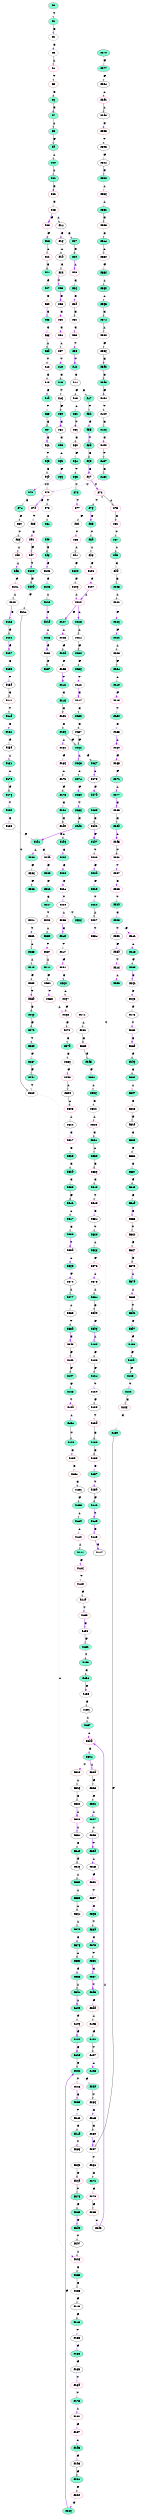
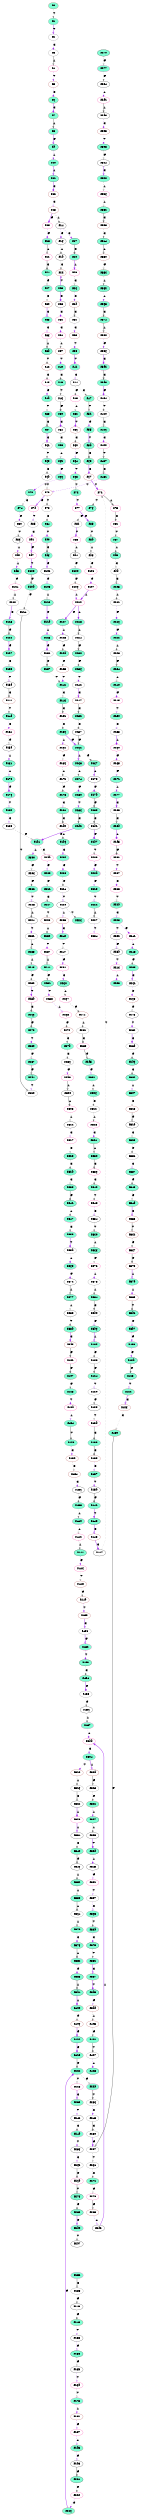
edge "S1" -> "S2": label "C" -> "T"
node "S308": fillcolor white -> aquamarine
edge "S22" -> "S25": reversed
node "S48": color black -> deeppink
edge "S76" -> "S83": now "S77" -> "S83"
edge "S84" -> "S90": added, label "T"
edge "S82" -> "S88": style dotted -> bold
edge "S137" -> "S141": added, label "T"
edge "S135" -> "S141": style bold -> dotted
edge "S147" -> "S152": style dotted -> bold
node "S154": fillcolor aquamarine -> white
edge "S156" -> "S162": color gray40 -> purple
edge "S170" -> "S176": color gray40 -> purple
edge "S179" -> "S185": added, label "G"
edge "S195" -> "S201": label "T" -> "G"
node "S200": label "S200" -> "S600"
edge "S208" -> "S214": color purple -> gray40
node "S218": added
node "S251": fillcolor white -> aquamarine
edge "S267" -> "S265": now "S267" -> "S274"
edge "S421" -> "S426": color gray40 -> purple
node "S388": color deeppink -> black
edge "S256" -> "S262": added, label "C"
node "S126": removed
